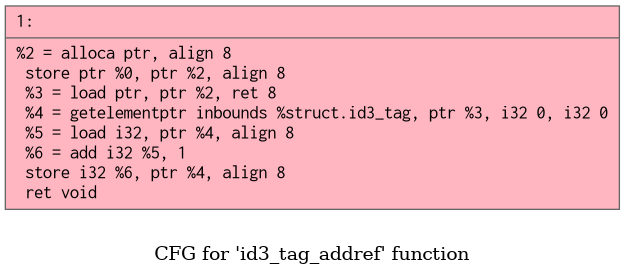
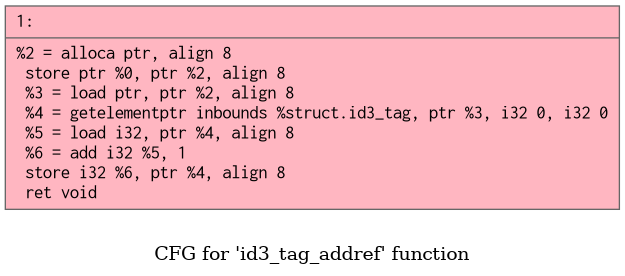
node "1:": text "%3 = load ptr, ptr %2, ret 8" -> "%3 = load ptr, ptr %2, align 8"
